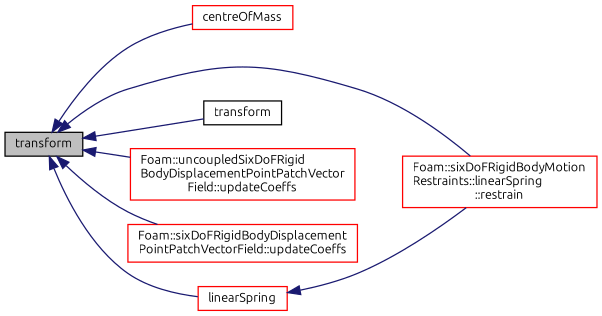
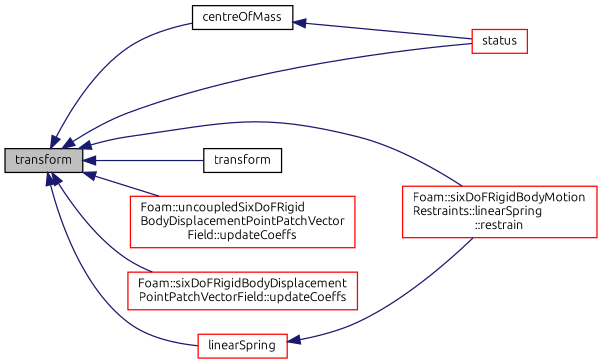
node "centreOfMass": color red -> black
node "status": added
